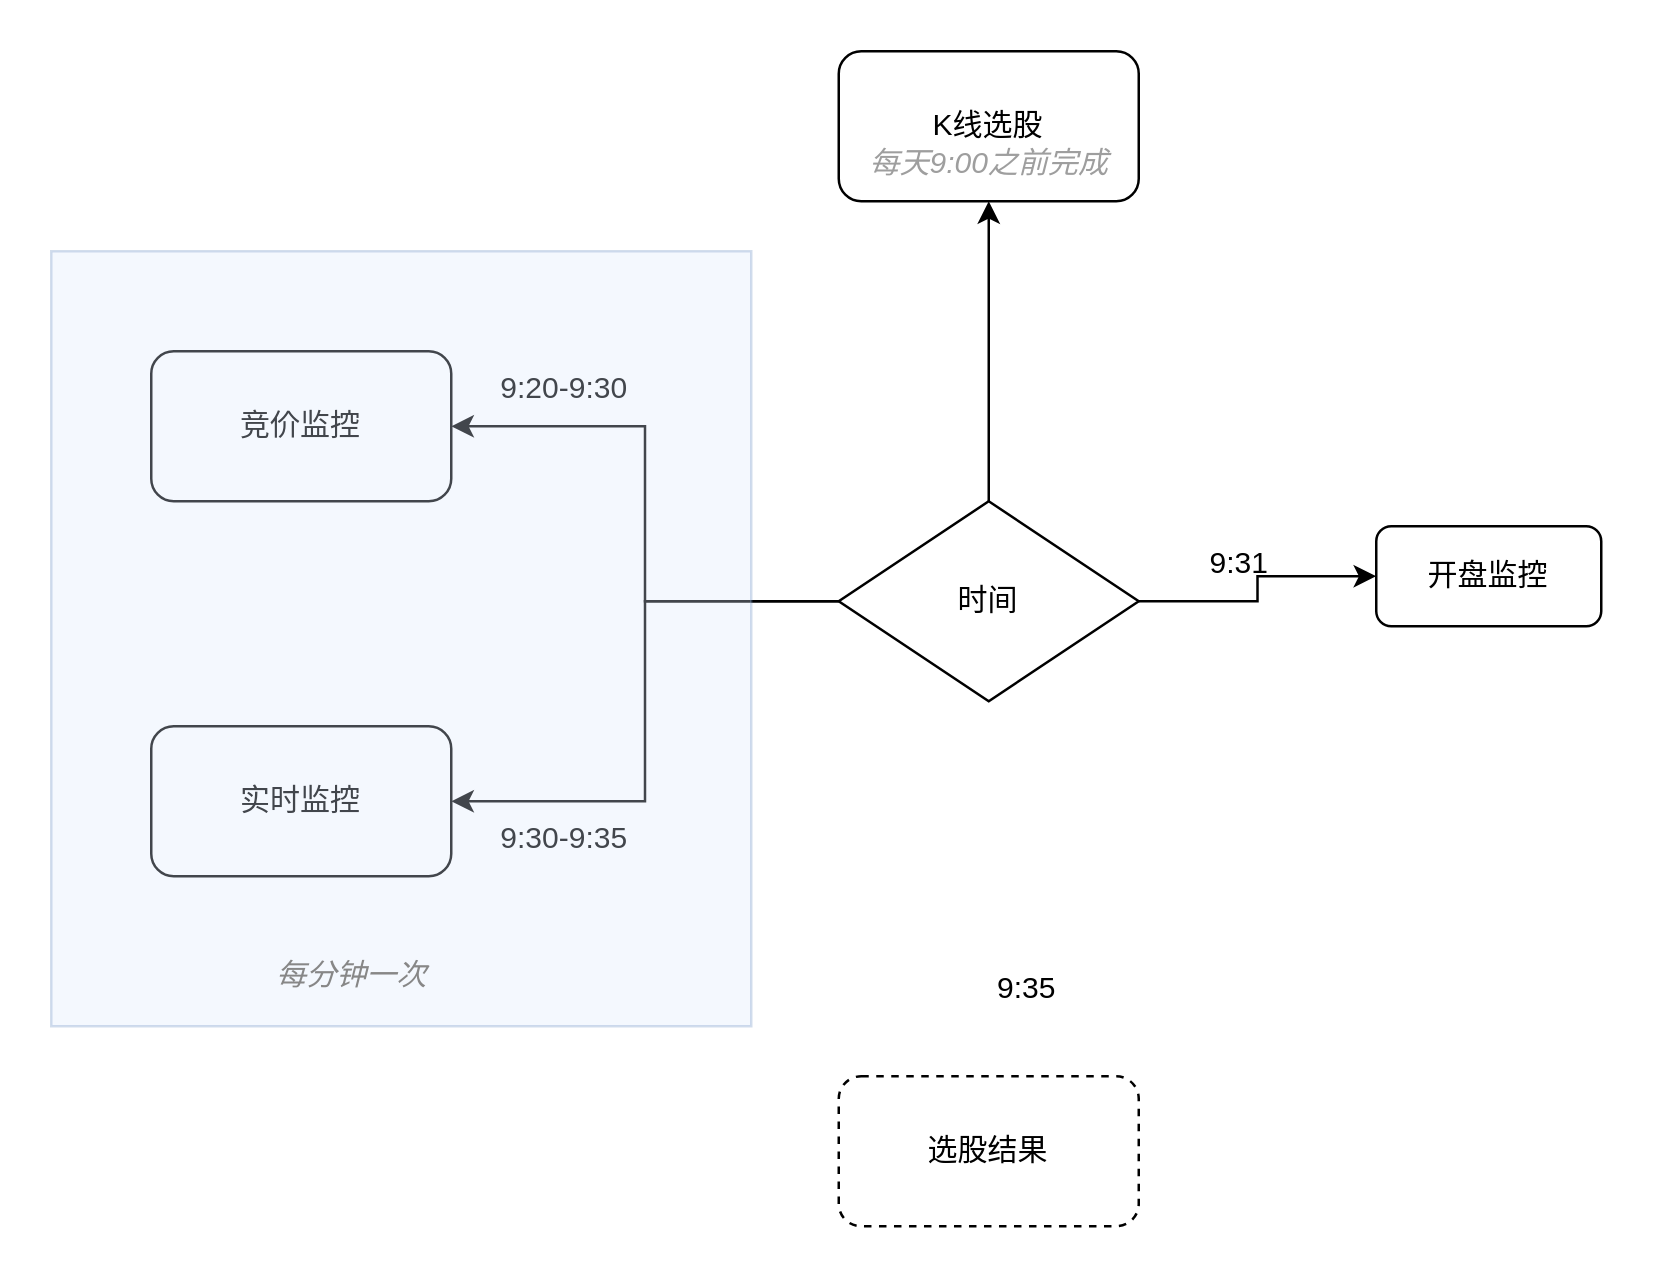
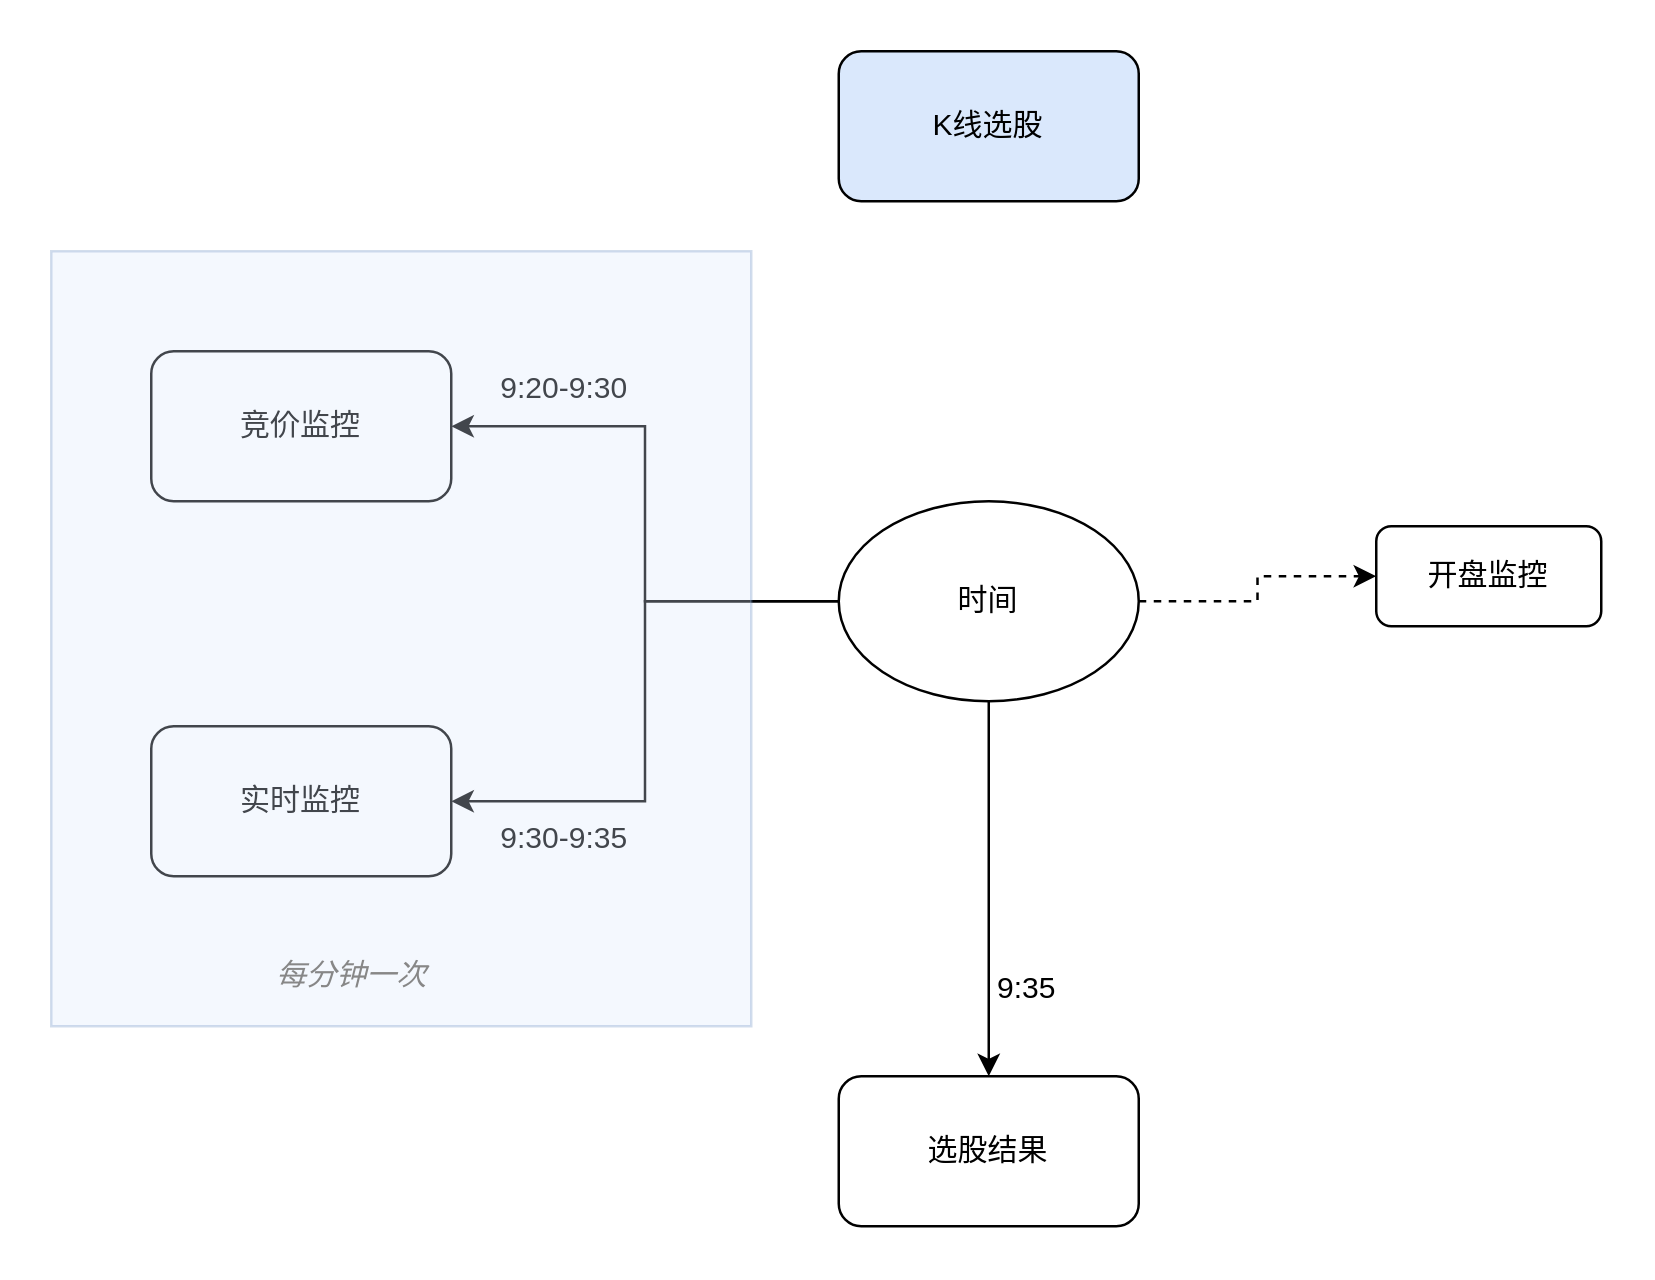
node "K线选股": fillcolor #ffffff -> #dae8fc
node "每天9:00之前完成": removed
edge "时间" -> "K线选股": now "时间" -> "选股结果"
node "9:31": removed
edge "时间" -> "开盘监控": style solid -> dashed
node "时间": shape diamond -> ellipse
node "选股结果": style dashed -> solid
